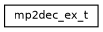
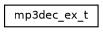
node "mp2dec_ex_t": label "mp2dec_ex_t" -> "mp3dec_ex_t"
